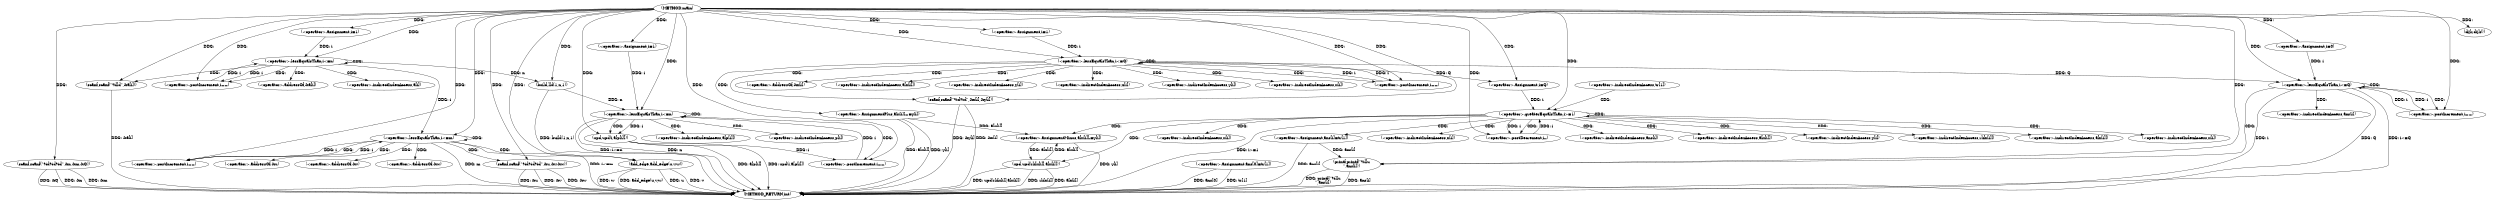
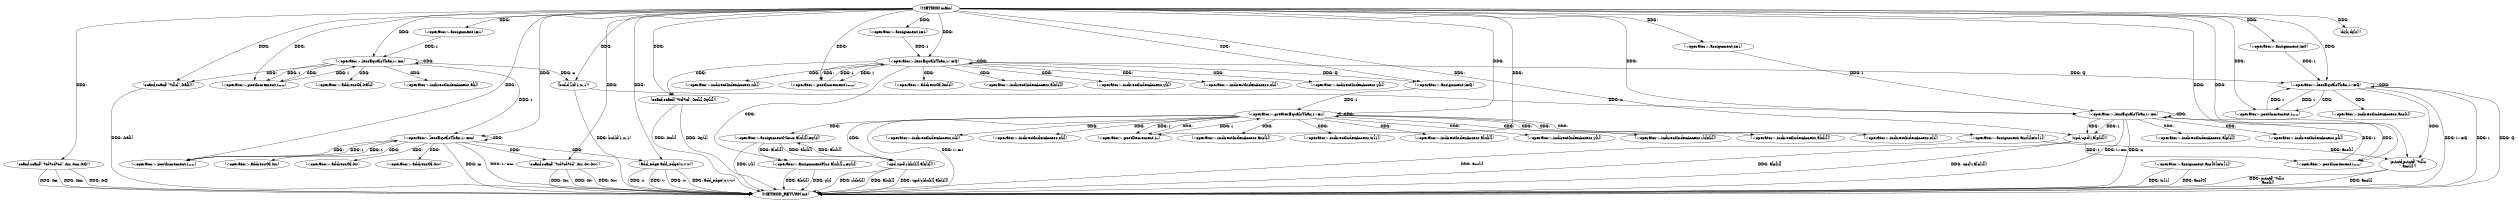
edge "(<operator>.indirectIndexAccess,tr[1])" -> "(<operator>.greaterEqualsThan,i>=1)": reversed
edge "(<operator>.assignmentPlus,a[x[i]]+=y[i])" -> "(<operator>.assignmentMinus,a[x[i]]-=y[i])": reversed
